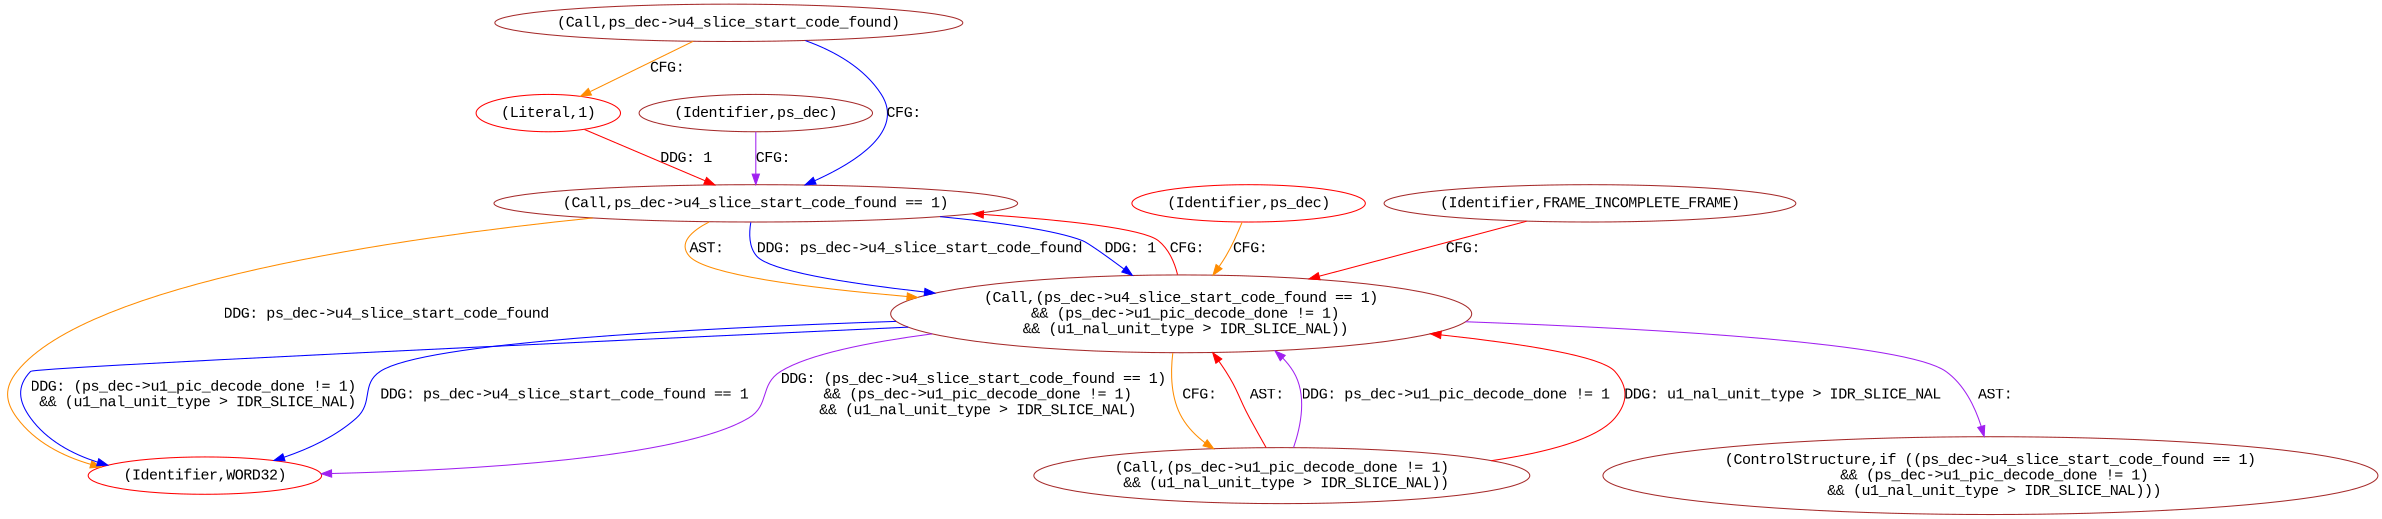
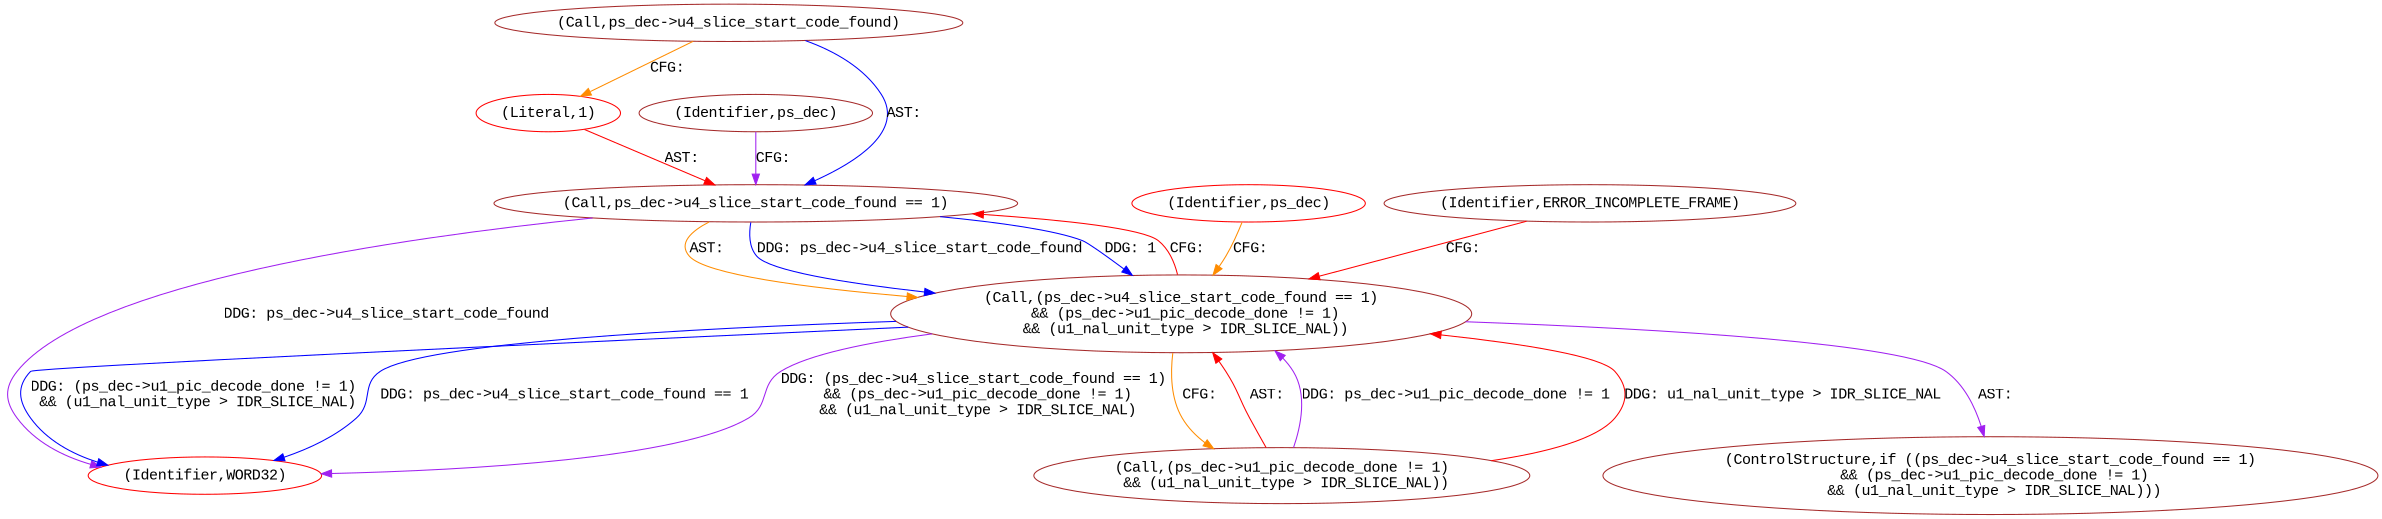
edge "(Call,ps_dec->u4_slice_start_code_found)" -> "(Call,ps_dec->u4_slice_start_code_found == 1)": label "CFG: " -> "AST: "
edge "(Literal,1)" -> "(Call,ps_dec->u4_slice_start_code_found == 1)": label "DDG: 1" -> "AST: "
node "(Identifier,FRAME_INCOMPLETE_FRAME)": label "(Identifier,FRAME_INCOMPLETE_FRAME)" -> "(Identifier,ERROR_INCOMPLETE_FRAME)"
edge "(Call,ps_dec->u4_slice_start_code_found == 1)" -> "(Identifier,WORD32)": color darkorange -> purple
